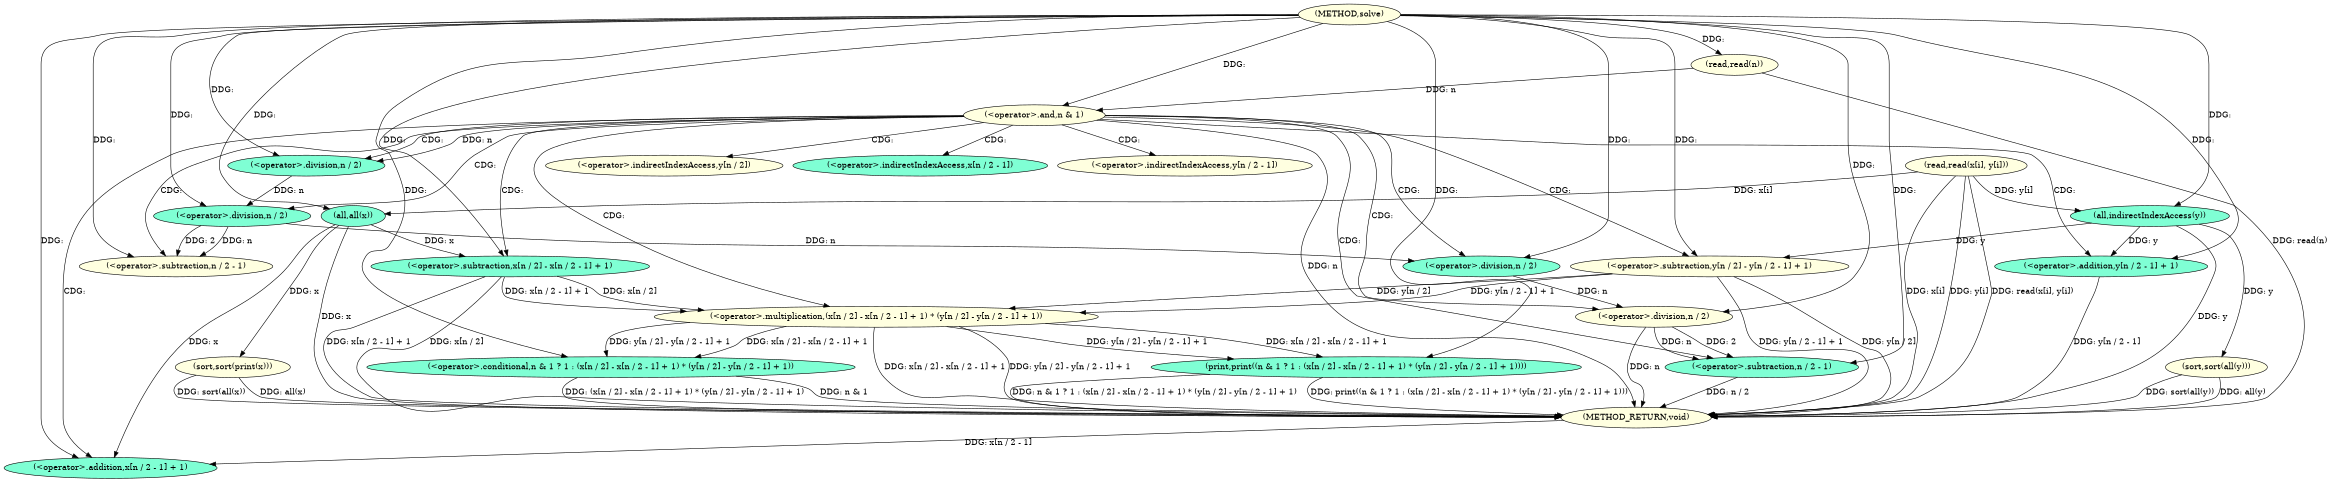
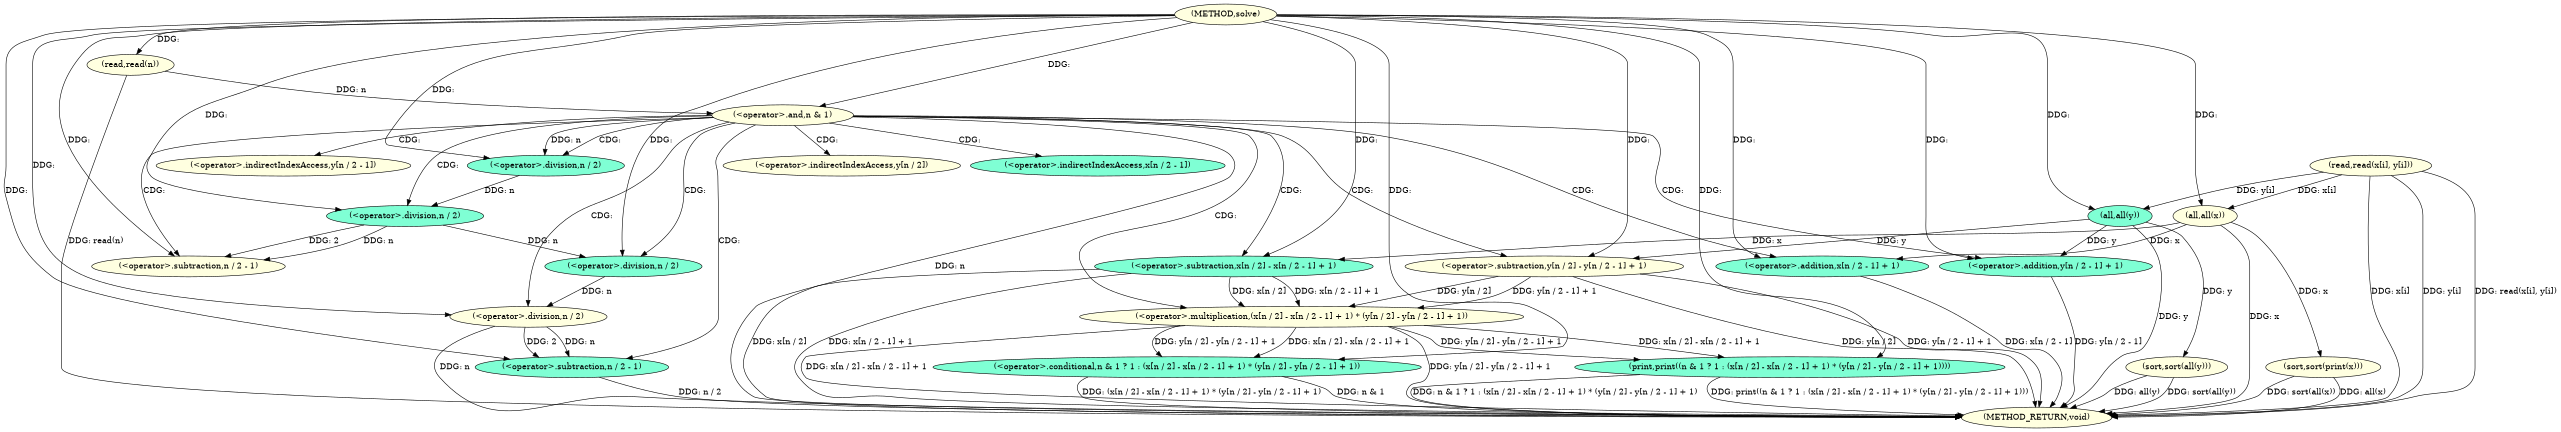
node "(all,all(x))": fillcolor aquamarine -> lightyellow
node "(all,indirectIndexAccess(y))": label "(all,indirectIndexAccess(y))" -> "(all,all(y))"
edge "(METHOD_RETURN,void)" -> "(<operator>.addition,x[n / 2 - 1] + 1)": reversed
